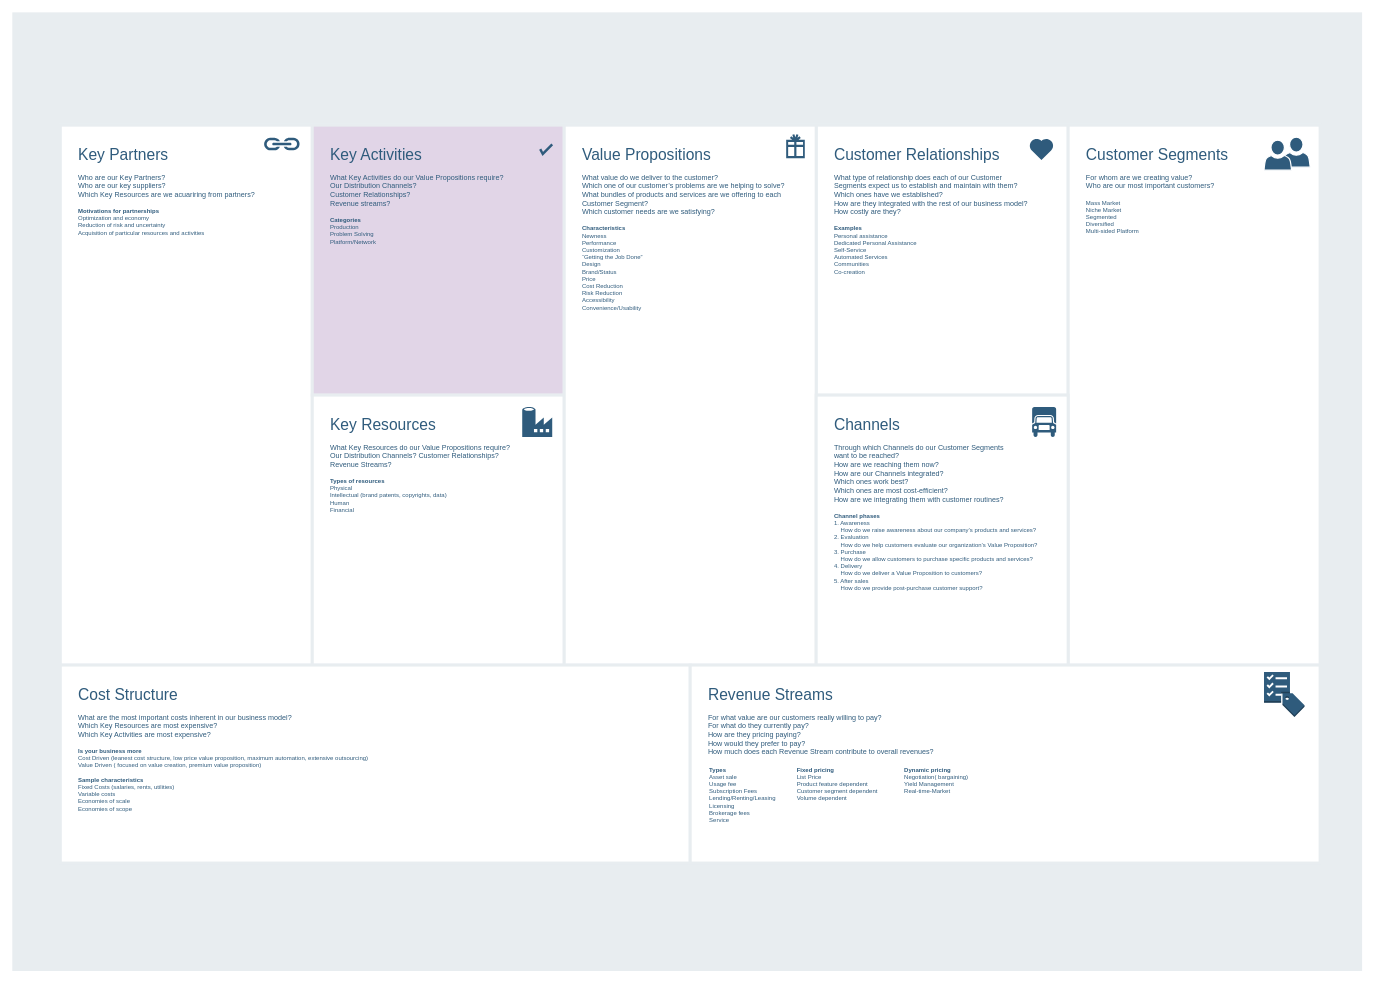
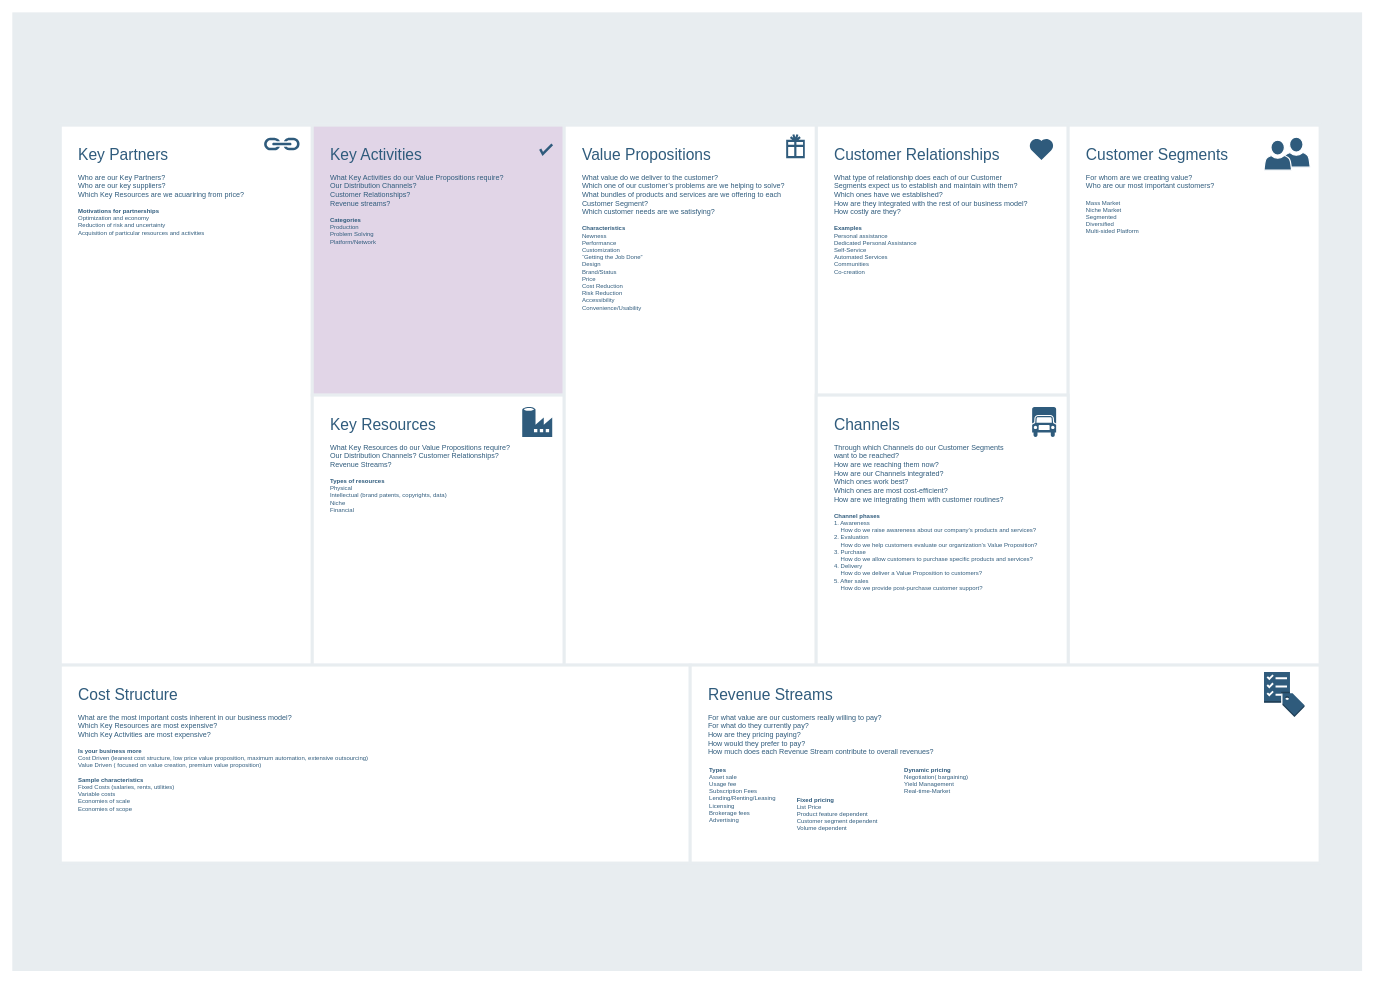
node "Key Partners Who are our Key Partners?Who are our key suppliers?Which Key Resources are we acuariring from partners? Motivations for partnerships Optimization and economy Reduction of risk and uncertainty Acquisition of particular resources and activities": label "Key Partners Who are our Key Partners?Who are our key suppliers?Which Key Resources are we acuariring from partners? Motivations for partnerships Optimization and economy Reduction of risk and uncertainty Acquisition of particular resources and activities" -> "Key Partners Who are our Key Partners?Who are our key suppliers?Which Key Resources are we acuariring from price? Motivations for partnerships Optimization and economy Reduction of risk and uncertainty Acquisition of particular resources and activities"
node "Key Resources What Key Resources do our Value Propositions require? Our Distribution Channels? Customer Relationships? Revenue Streams? Types of resources Physical Intellectual (brand patents, copyrights, data) Human Financial": label "Key Resources What Key Resources do our Value Propositions require? Our Distribution Channels? Customer Relationships? Revenue Streams? Types of resources Physical Intellectual (brand patents, copyrights, data) Human Financial" -> "Key Resources What Key Resources do our Value Propositions require? Our Distribution Channels? Customer Relationships? Revenue Streams? Types of resources Physical Intellectual (brand patents, copyrights, data) Niche Financial"
node "Fixed pricing List Price Product feature dependent Customer segment dependent Volume dependent": moved (841, 783) -> (841, 813)
node "Types Asset sale Usage fee Subscription Fees Lending/Renting/Leasing Licensing Brokerage fees Service": label "Types Asset sale Usage fee Subscription Fees Lending/Renting/Leasing Licensing Brokerage fees Service" -> "Types Asset sale Usage fee Subscription Fees Lending/Renting/Leasing Licensing Brokerage fees Advertising"
